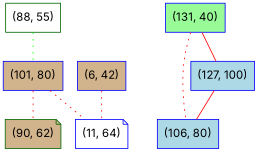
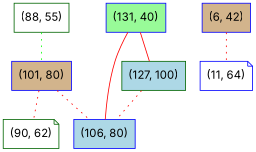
edge "(131, 40)" -- "(106, 80)": style dotted -> solid
node "(127, 100)": color blue -> darkgreen
edge "(101, 80)" -- "(11, 64)": now "(101, 80)" -- "(106, 80)"
edge "(127, 100)" -- "(106, 80)": style solid -> dotted
node "(90, 62)": fillcolor tan -> white
